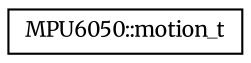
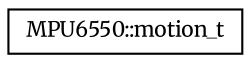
node "MPU6050::motion_t": label "MPU6050::motion_t" -> "MPU6550::motion_t"
